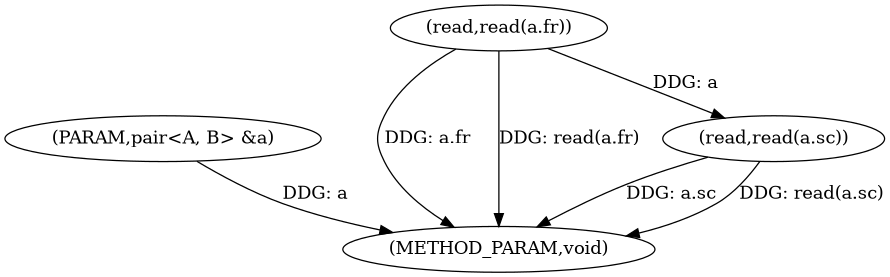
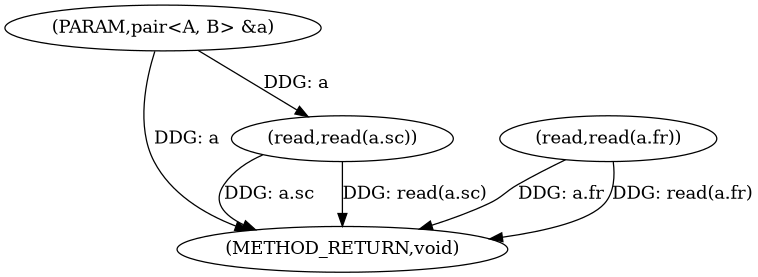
edge "(read,read(a.fr))" -> "(read,read(a.sc))": now "(PARAM,pair<A, B> &a)" -> "(read,read(a.sc))"
node "(METHOD_PARAM,void)": label "(METHOD_PARAM,void)" -> "(METHOD_RETURN,void)"
